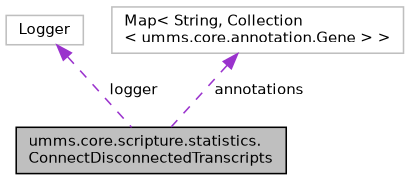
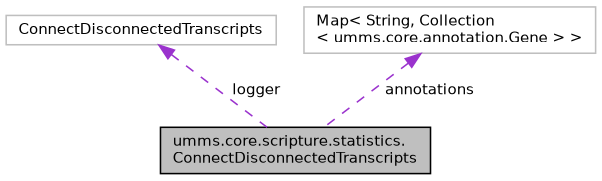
node "Logger": label "Logger" -> "ConnectDisconnectedTranscripts"
